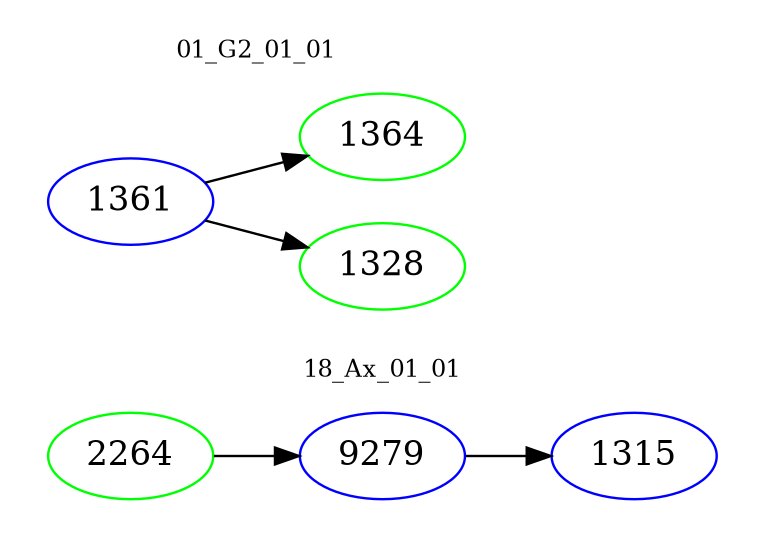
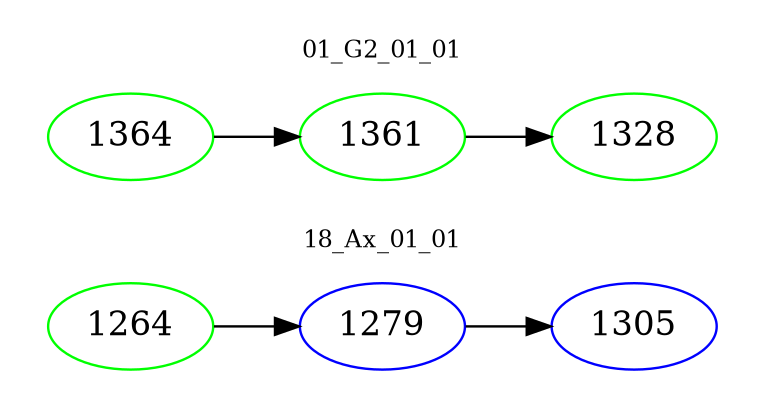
edge "1361" -> "1364": reversed
node "1361": color blue -> green
node "2264": label "2264" -> "1264"
node "9279": label "9279" -> "1279"
node "1315": label "1315" -> "1305"
